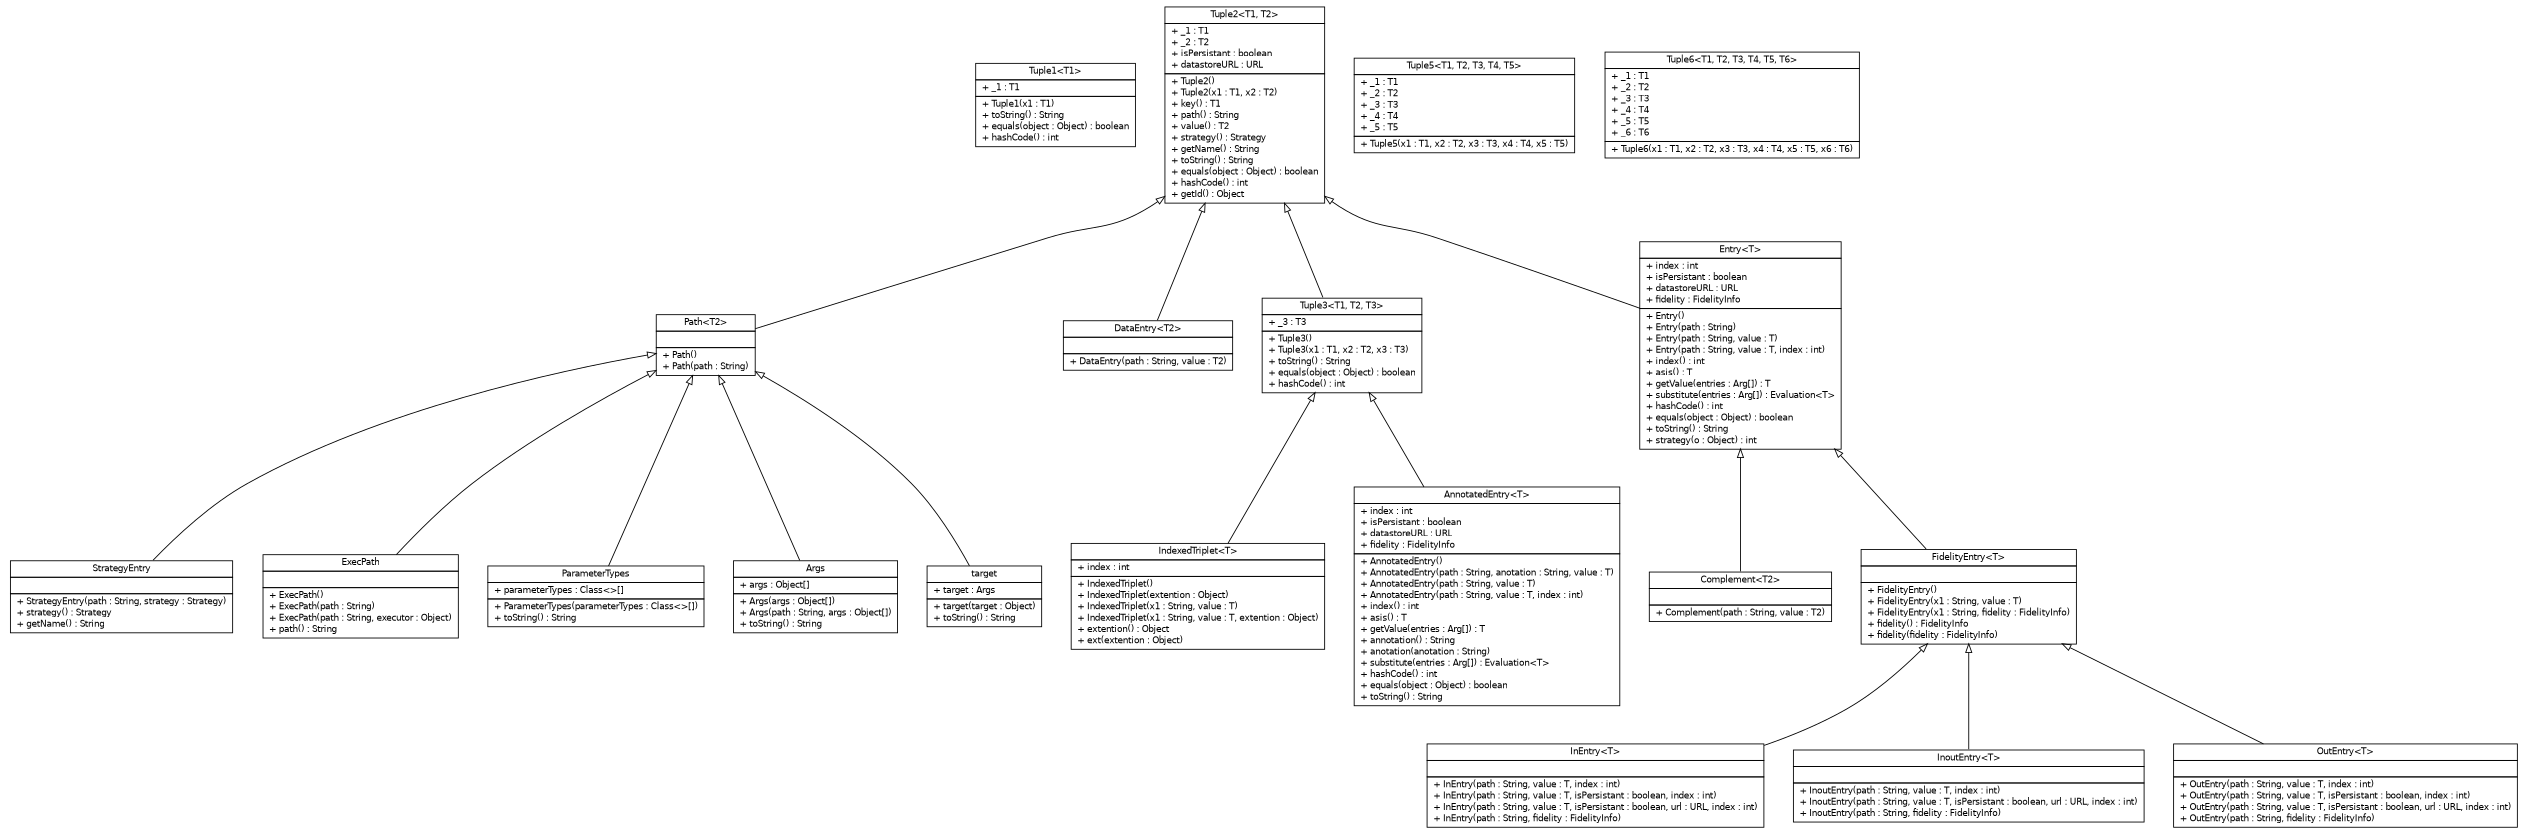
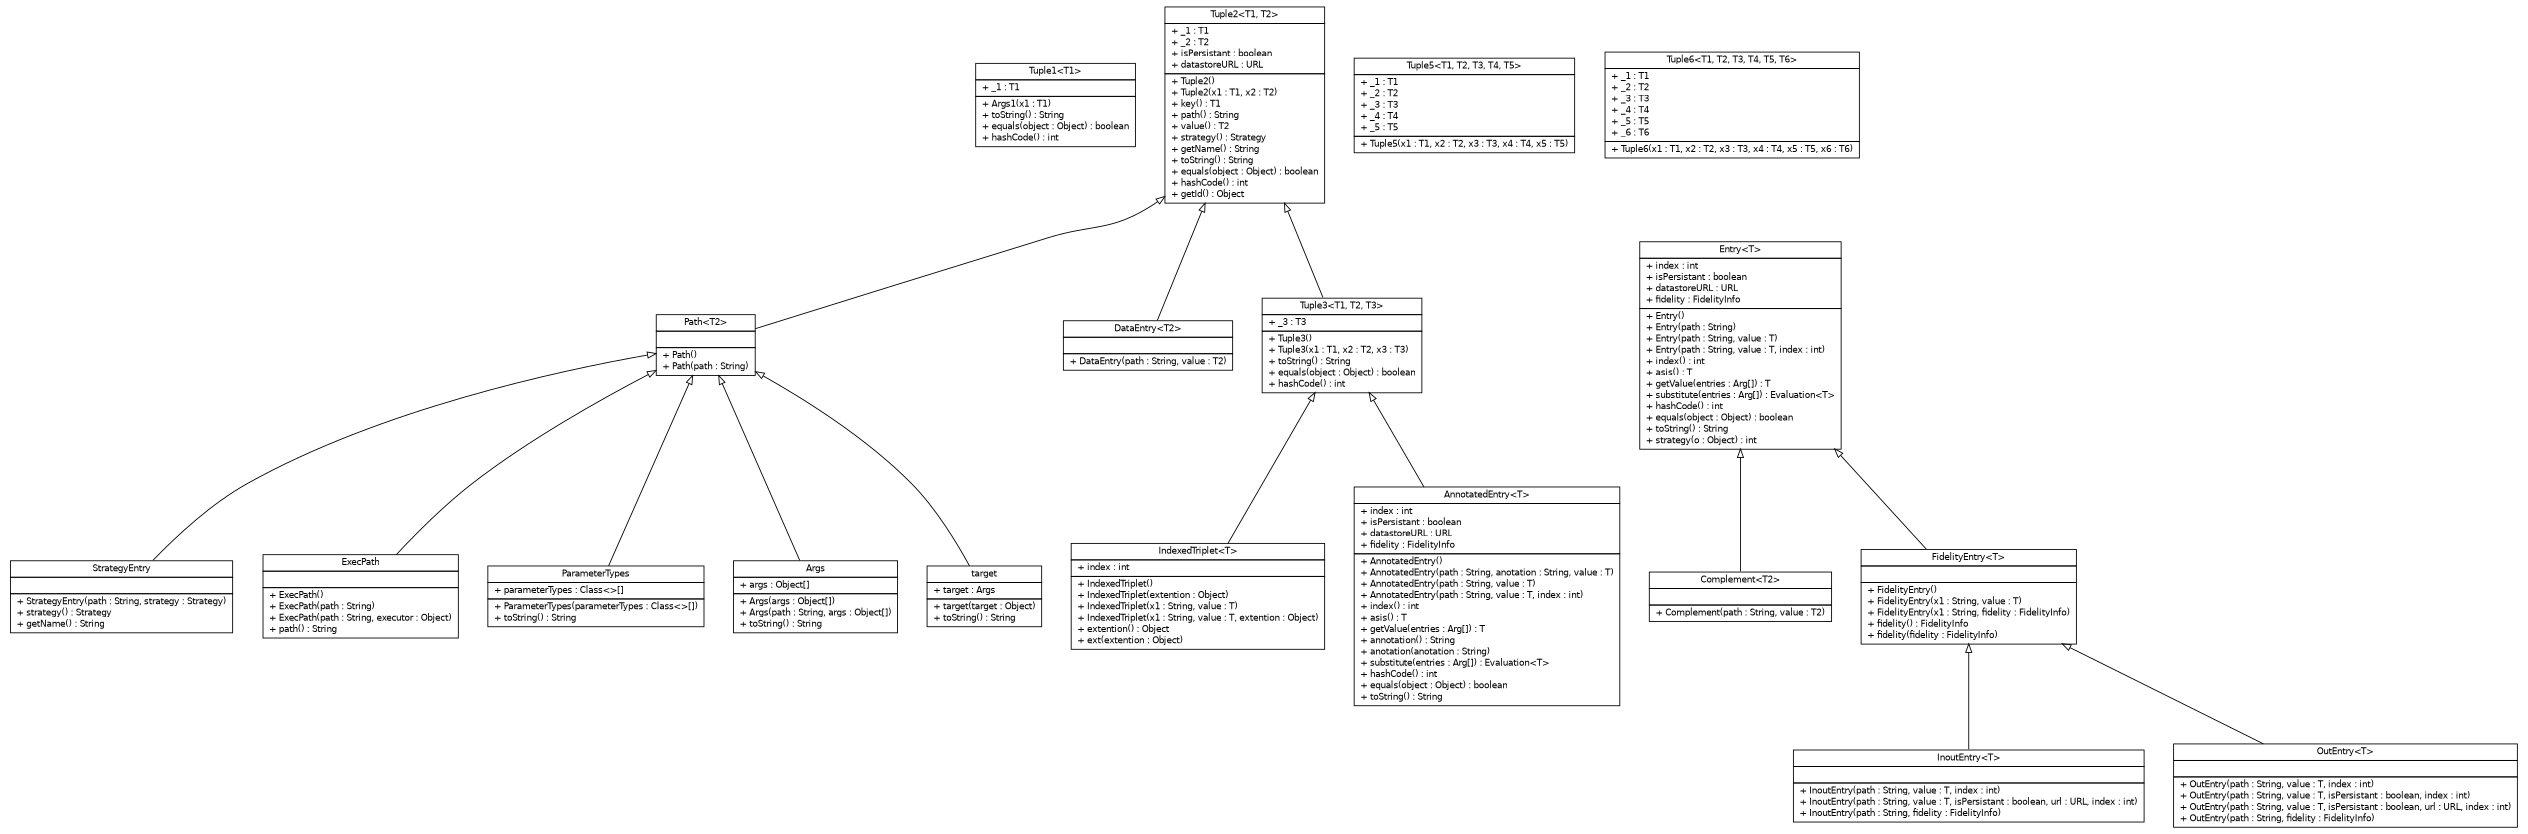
node "Tuple1<T1>": text "+ Tuple1(x1 : T1)" -> "+ Args1(x1 : T1)"
edge "Entry<T>" -> "Tuple2<T1, T2>": removed
node "InEntry<T>": removed
